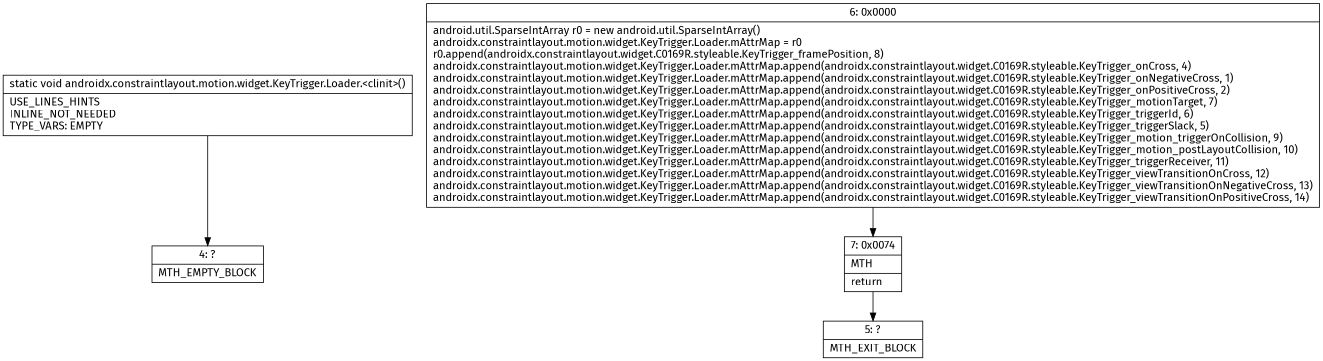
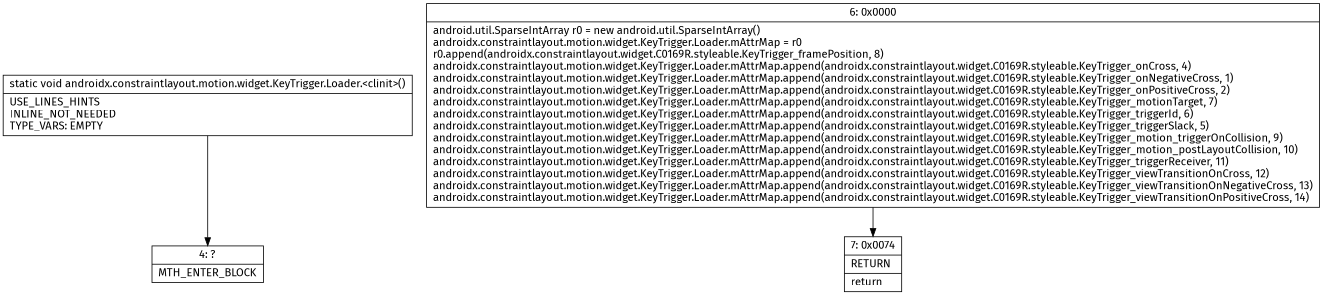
node "7: 0x0074": text "MTH" -> "RETURN"
node "4: ?": text "MTH_EMPTY_BLOCK" -> "MTH_ENTER_BLOCK"
node "5: ?": removed
